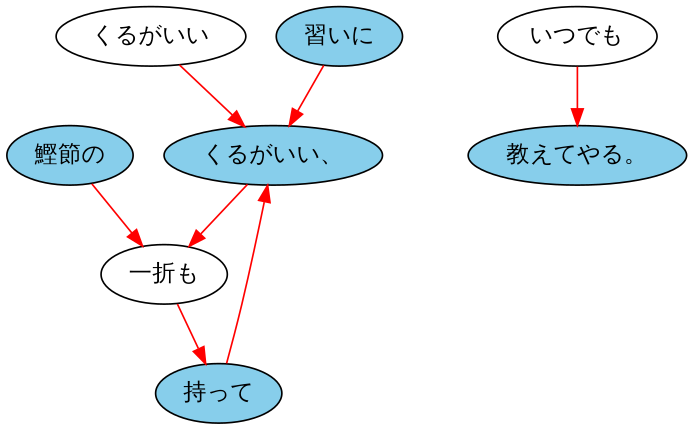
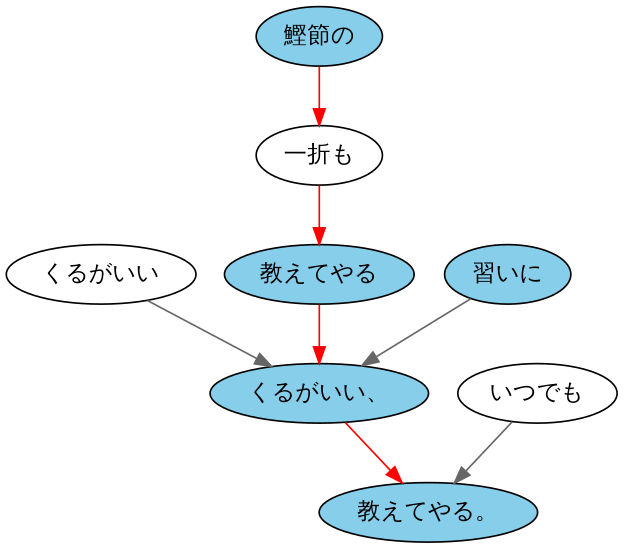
edge "習いに" -> "くるがいい、": color red -> gray40
edge "いつでも" -> "教えてやる。": color red -> gray40
edge "くるがいい" -> "くるがいい、": color red -> gray40
edge "くるがいい、" -> "一折も": now "くるがいい、" -> "教えてやる。"
node "持って": label "持って" -> "教えてやる"
